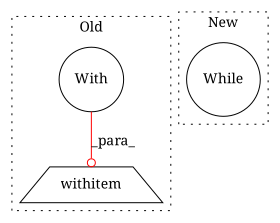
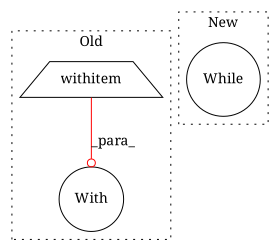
edge "With" -> "withitem": reversed
